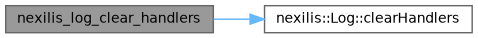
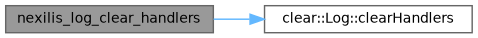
node "nexilis::Log::clearHandlers": label "nexilis::Log::clearHandlers" -> "clear::Log::clearHandlers"
